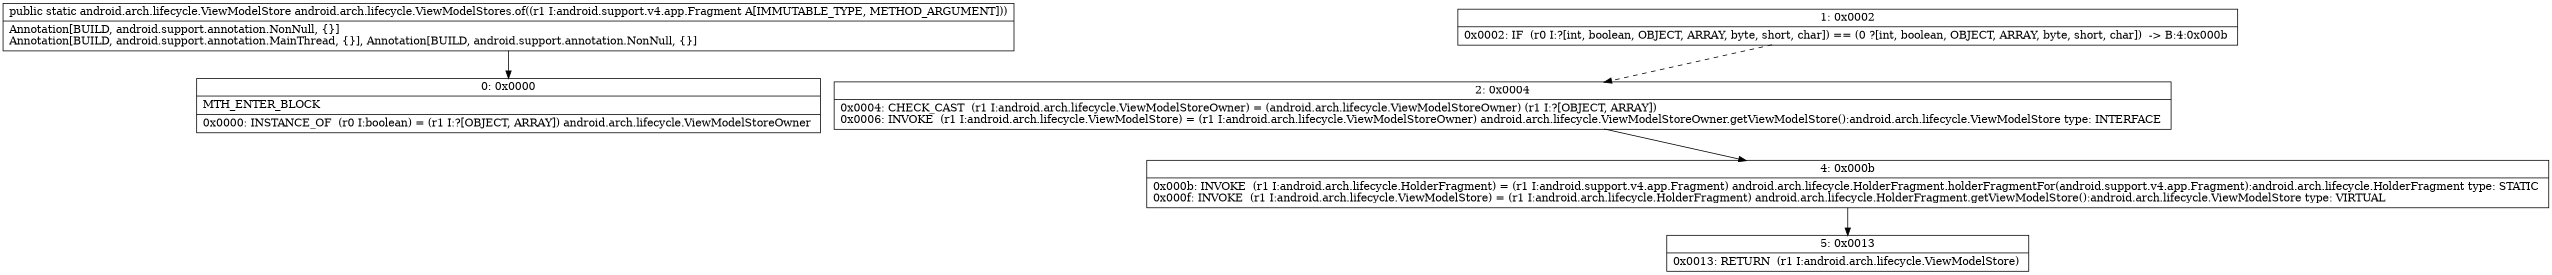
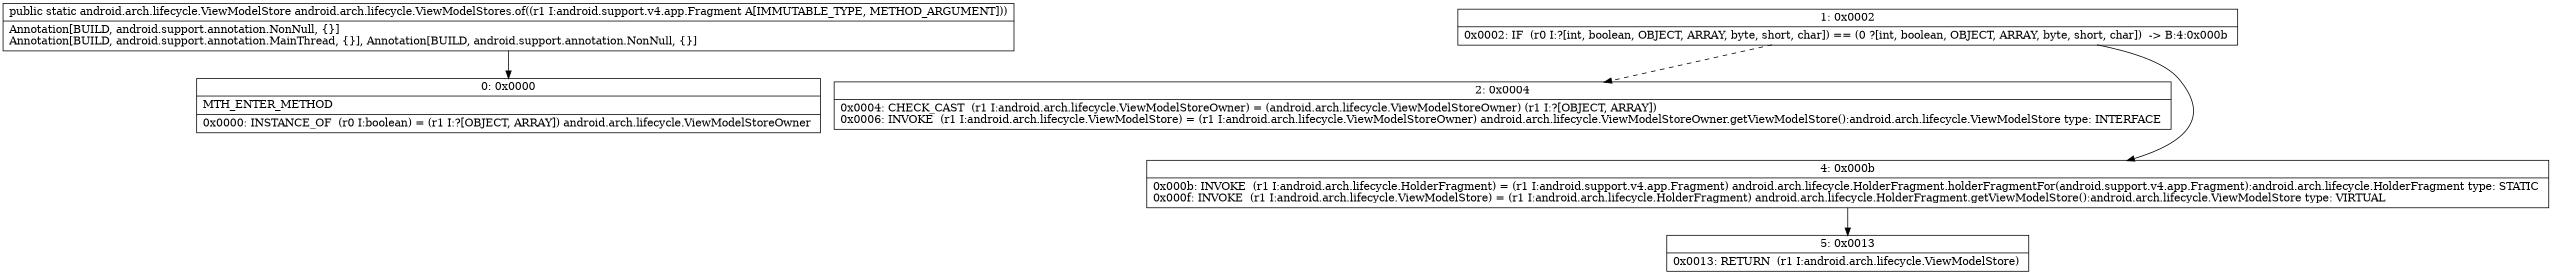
node "0: 0x0000": text "MTH_ENTER_BLOCK" -> "MTH_ENTER_METHOD"
edge "2: 0x0004" -> "4: 0x000b": now "1: 0x0002" -> "4: 0x000b"
